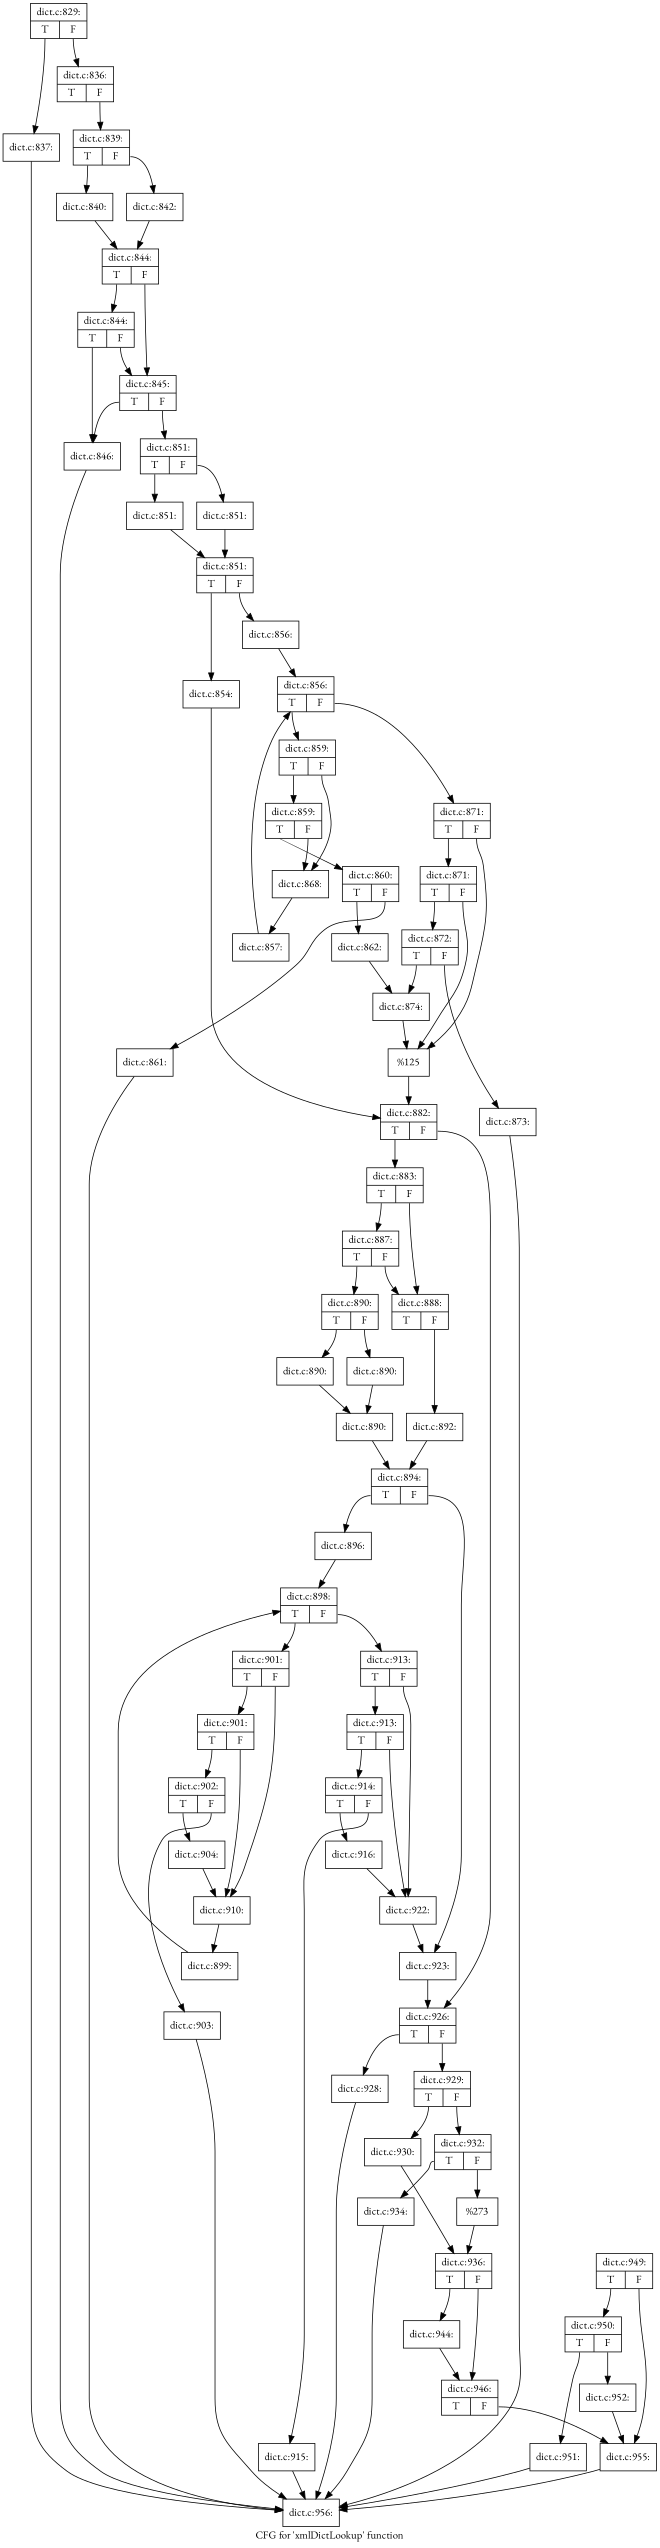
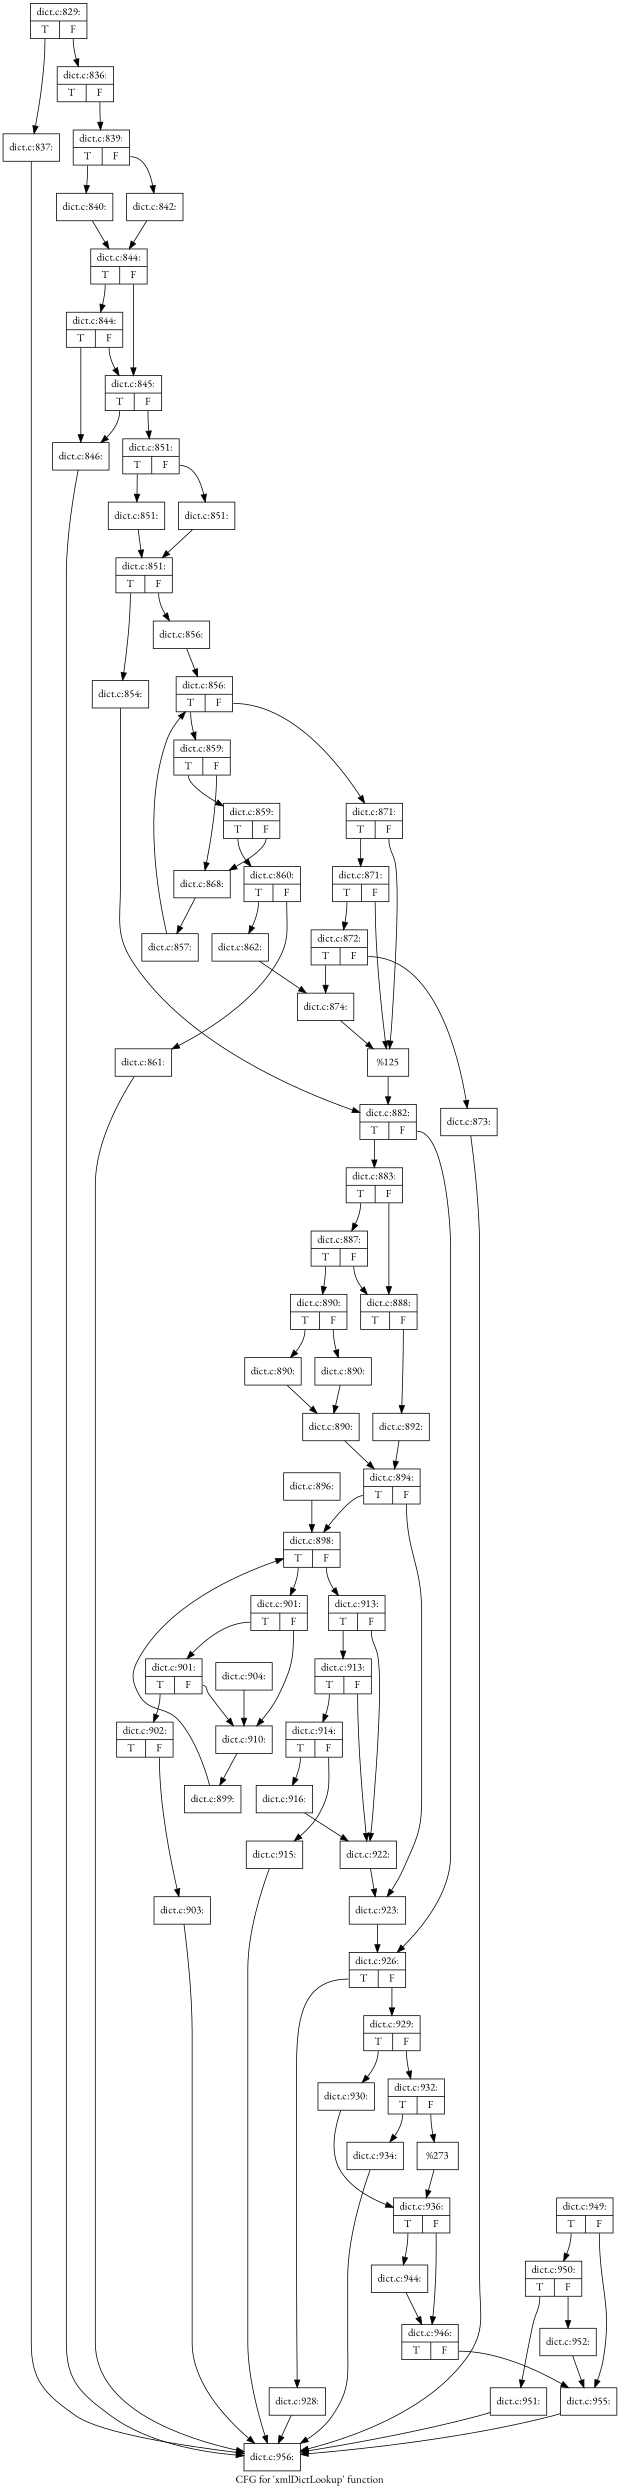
edge "dict.c:894:" -> "dict.c:896:": now "dict.c:894:" -> "dict.c:898:"
edge "dict.c:902:" -> "dict.c:904:": removed
